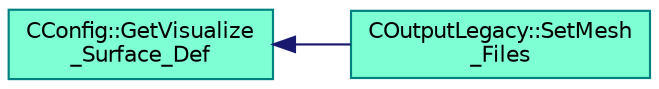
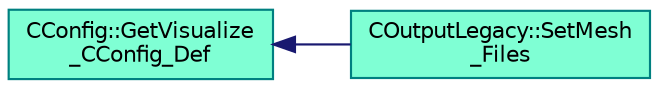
node "CConfig::GetVisualize _Surface_Def": label "CConfig::GetVisualize _Surface_Def" -> "CConfig::GetVisualize _CConfig_Def"
